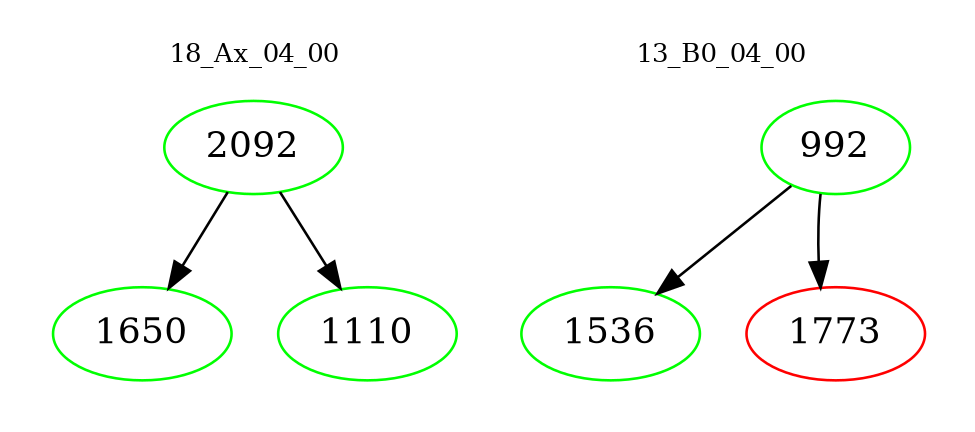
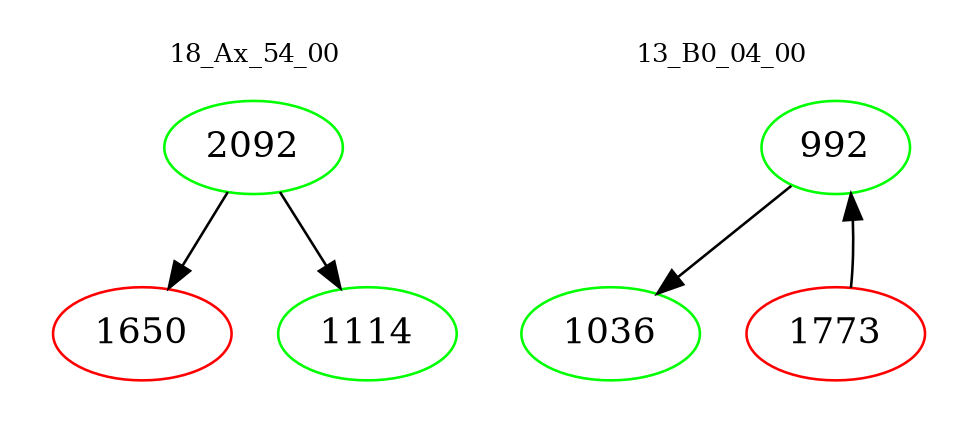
cluster "18_Ax_04_00": label "18_Ax_04_00" -> "18_Ax_54_00"
edge "992" -> "1773": reversed
node "1650": color green -> red
node "1110": label "1110" -> "1114"
node "1536": label "1536" -> "1036"
